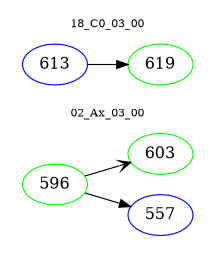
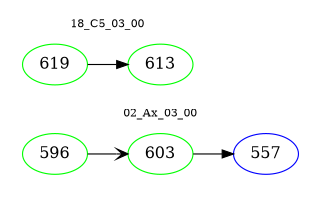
cluster "18_C0_03_00": label "18_C0_03_00" -> "18_C5_03_00"
node "613": color blue -> green
edge "613" -> "619": reversed
edge "596" -> "557": now "603" -> "557"
